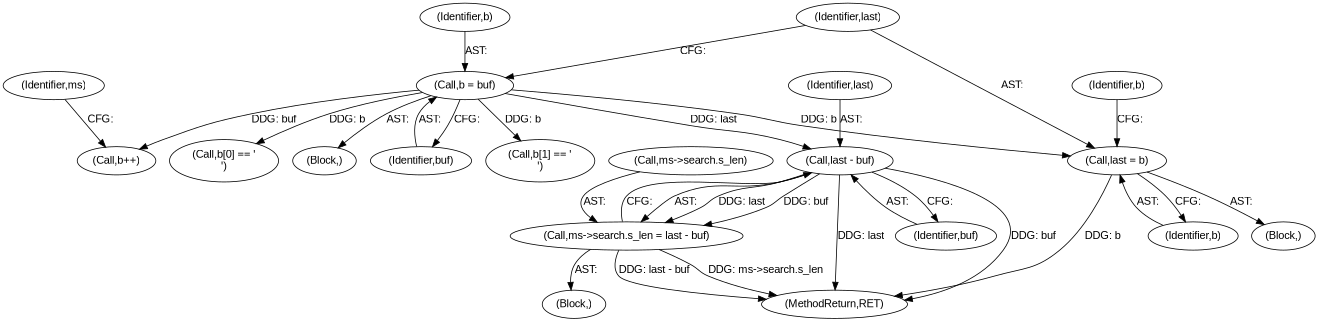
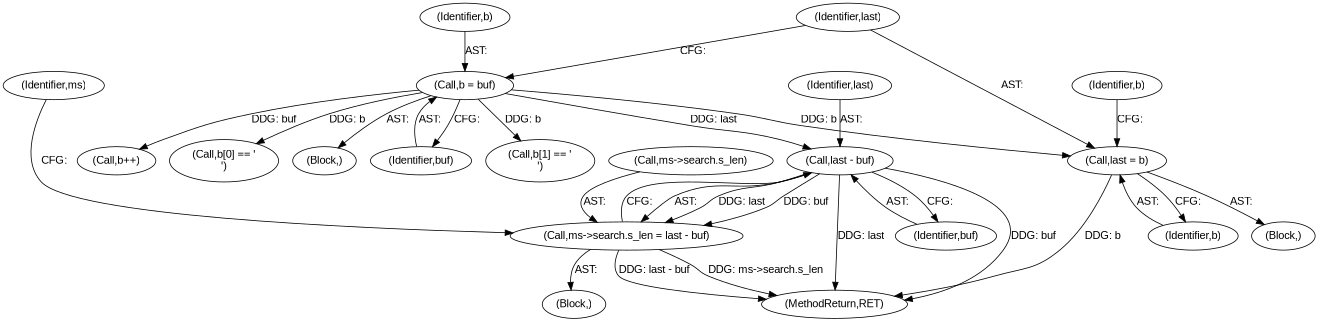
edge "(Identifier,ms)" -> "(Call,b++)": now "(Identifier,ms)" -> "(Call,ms->search.s_len = last - buf)"
